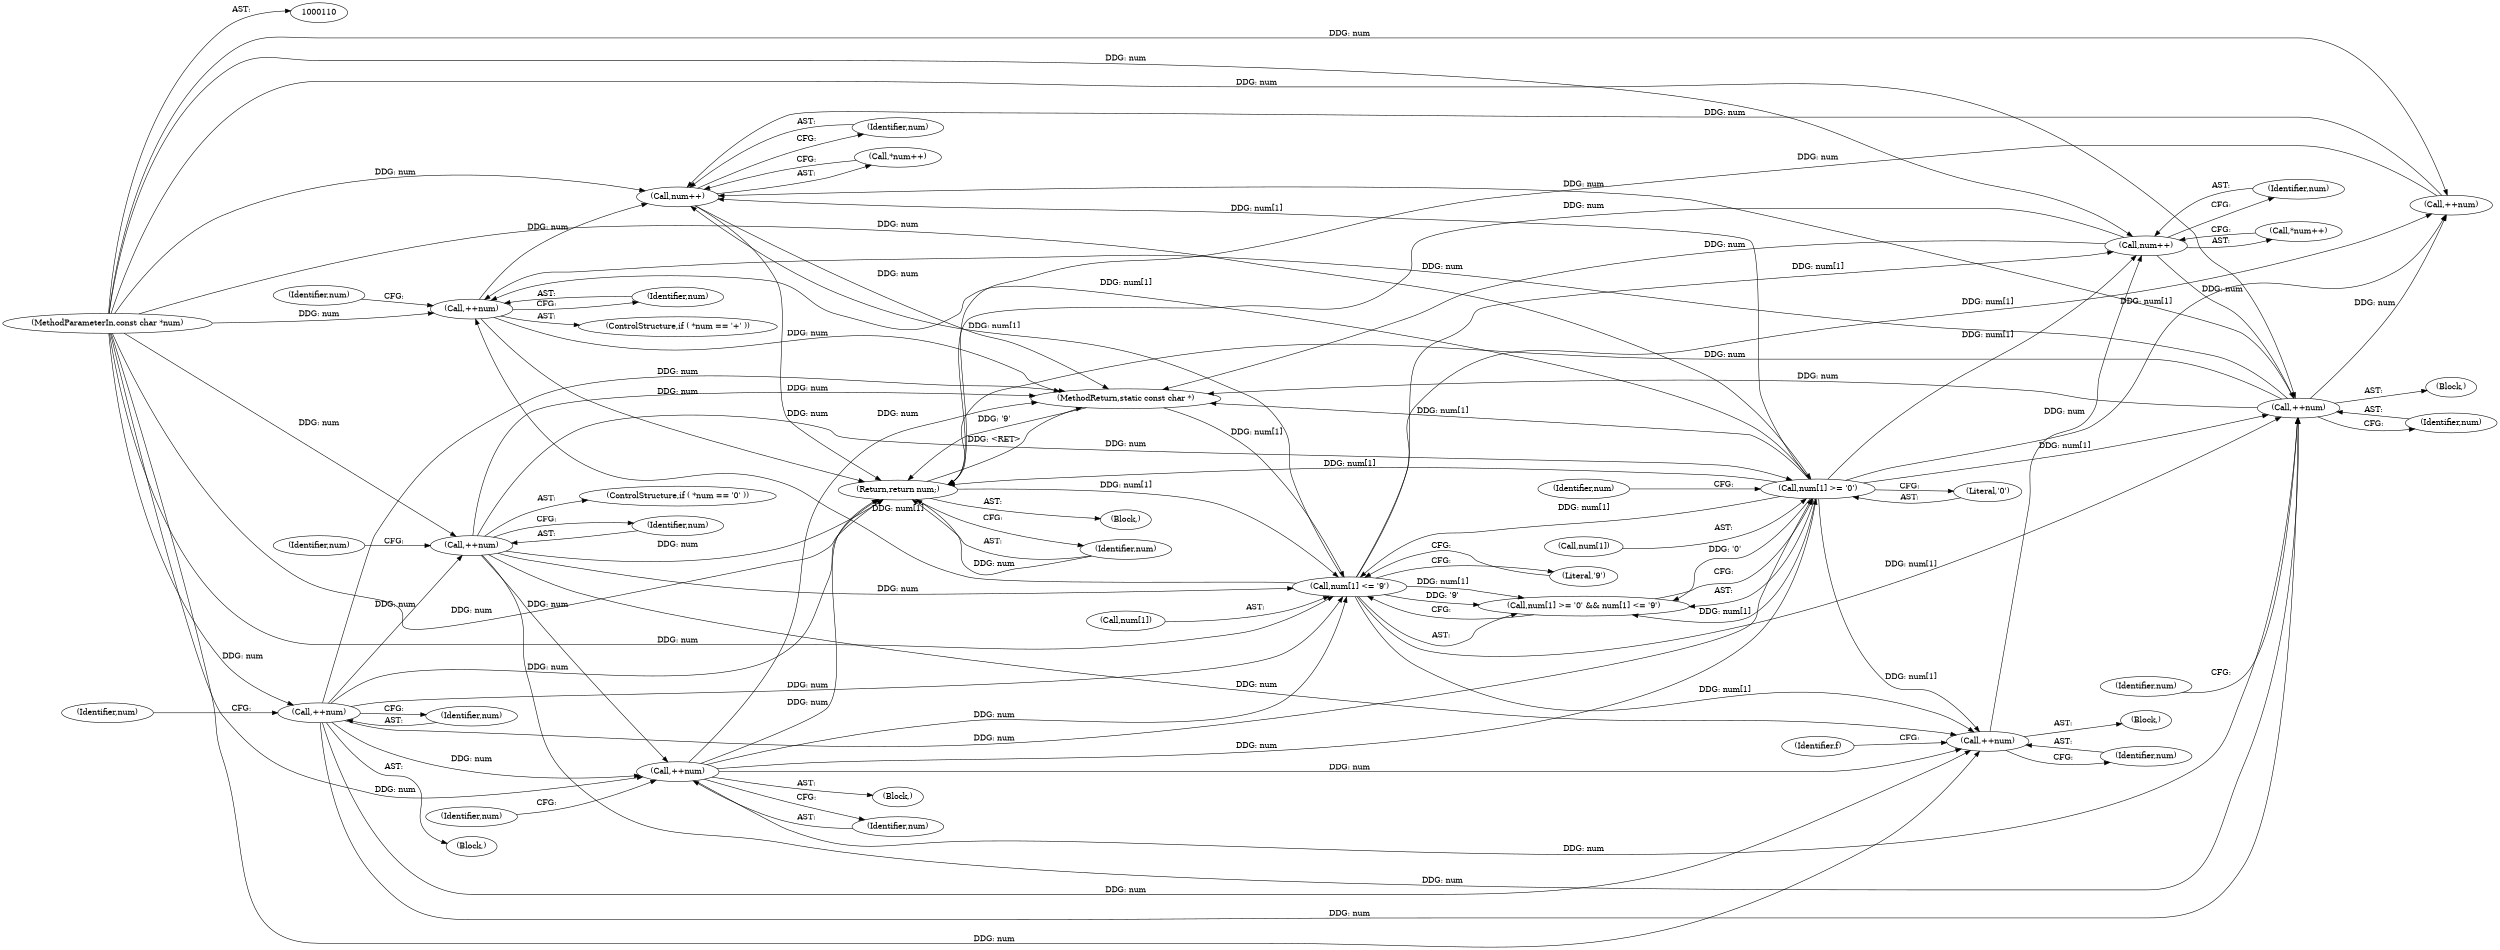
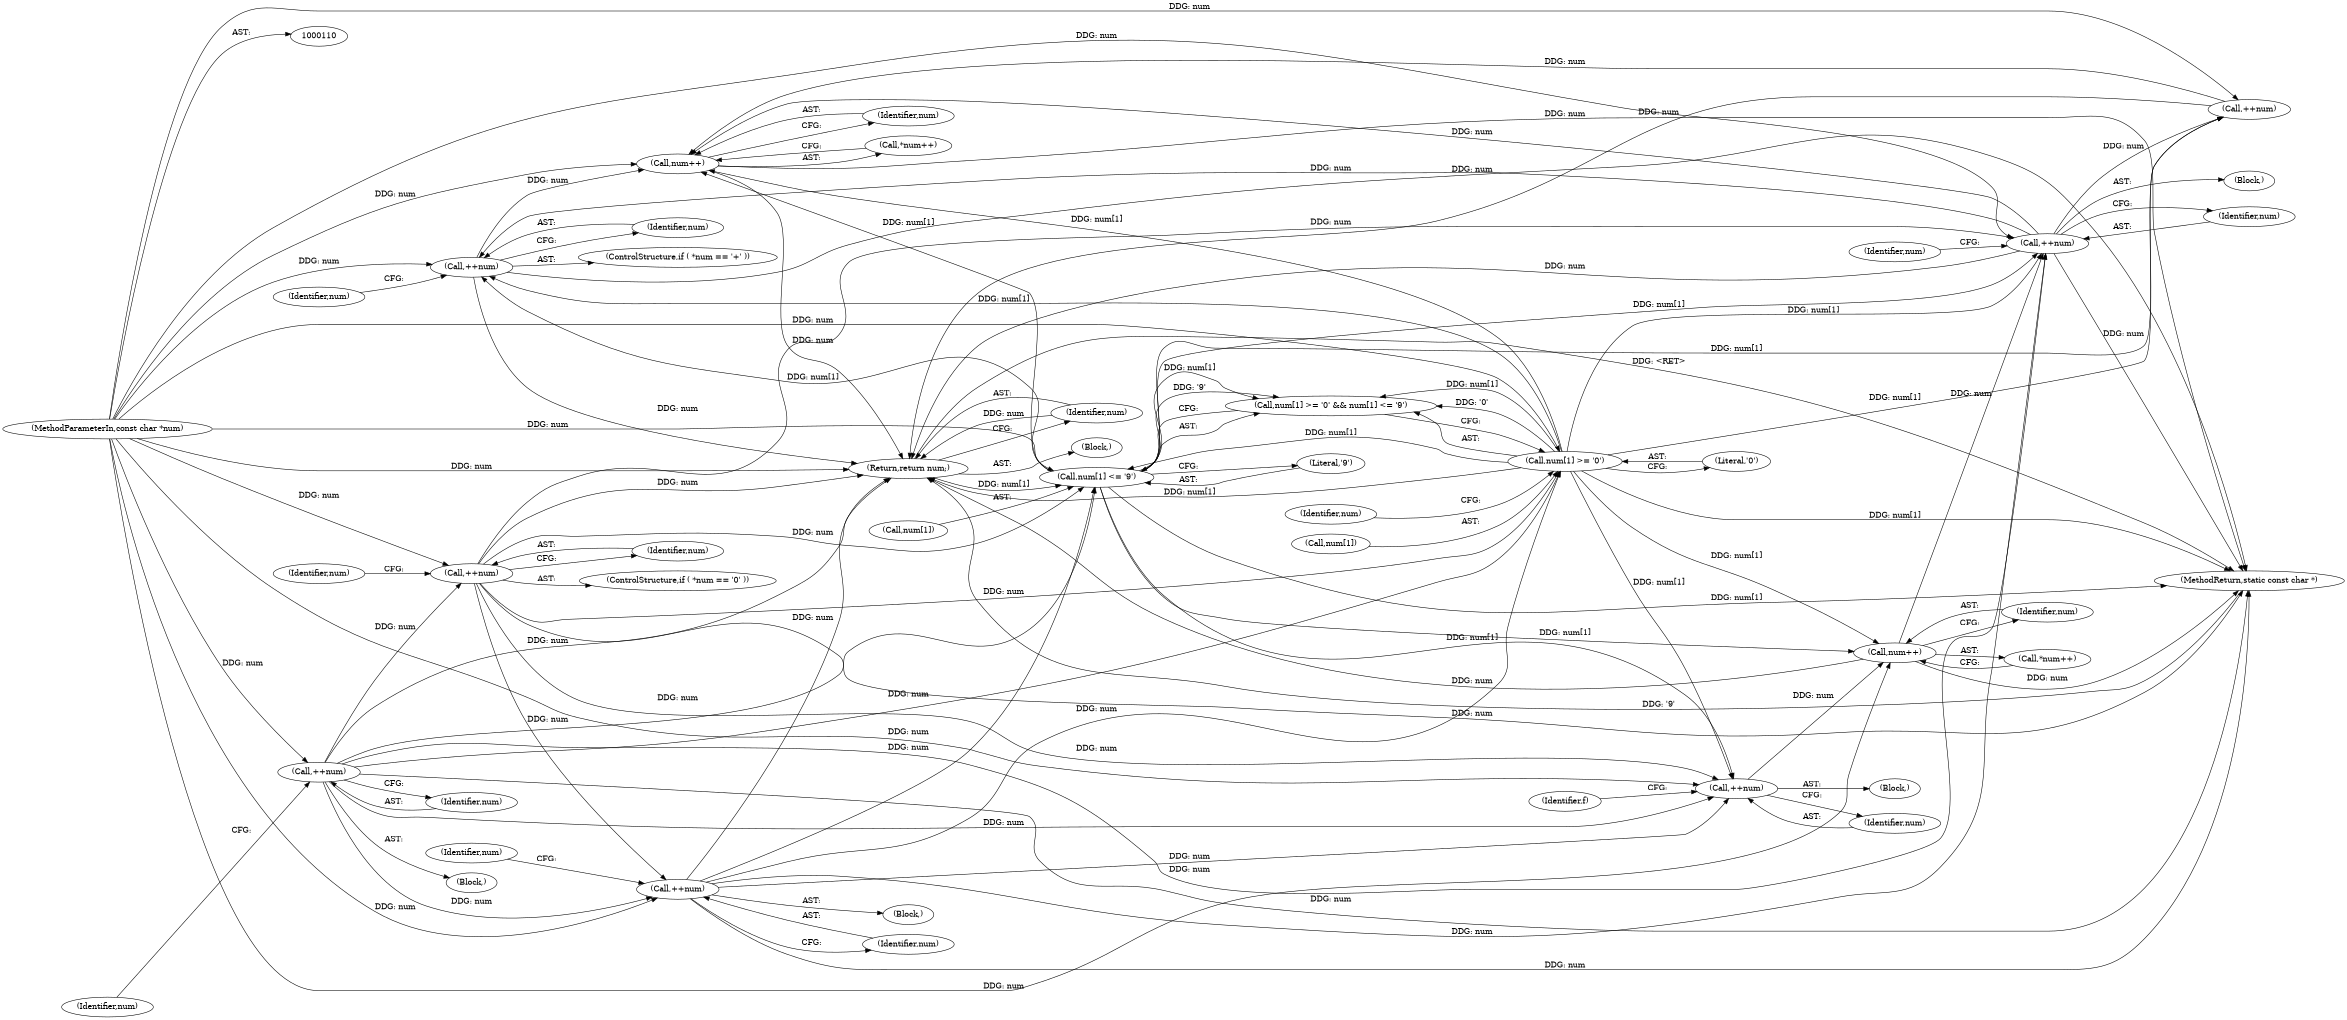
edge "(MethodReturn,static const char *)" -> "(Call,num[1] <= '9')": reversed
edge "(Literal,'9')" -> "(Call,num[1] <= '9')": label "CFG: " -> "AST: "
